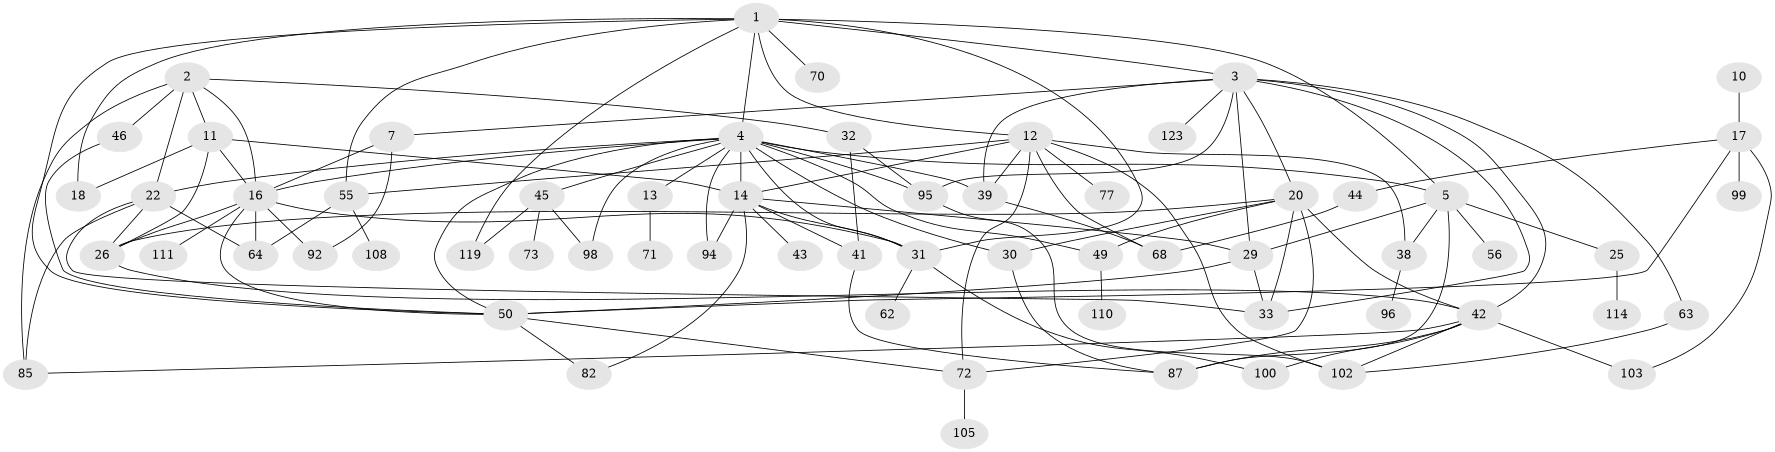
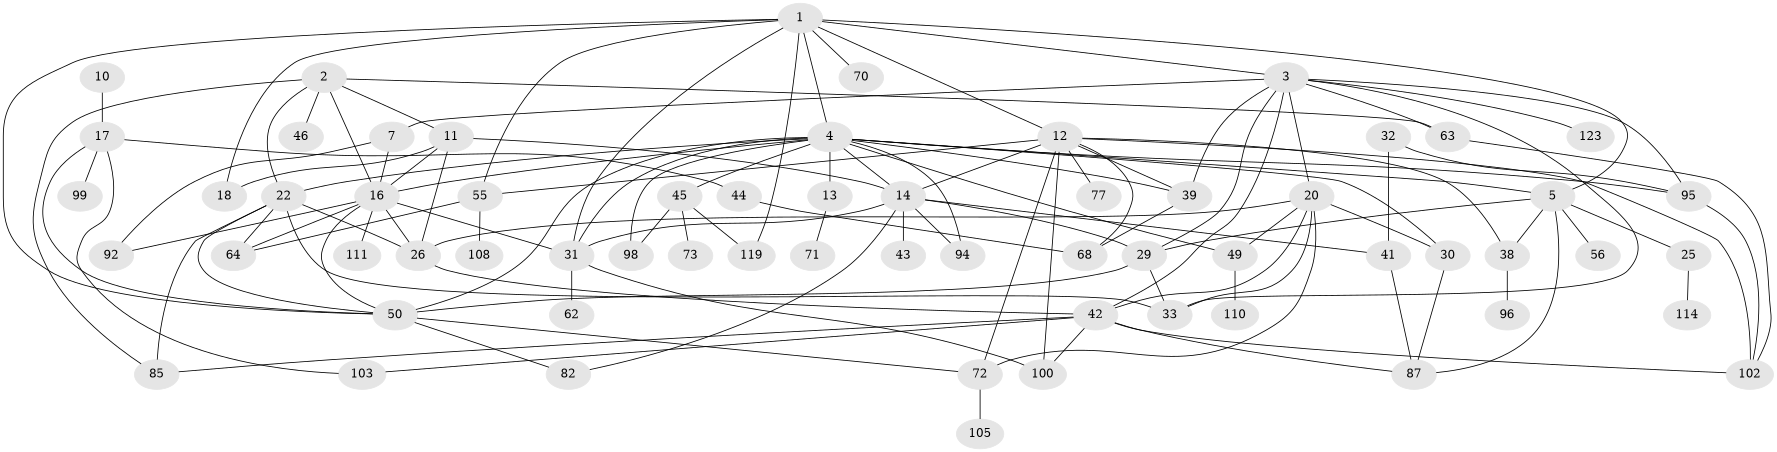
edge "2" -- "32": now "2" -- "63"
edge "12" -- "100": added
edge "46" -- "50": now "22" -- "50"
